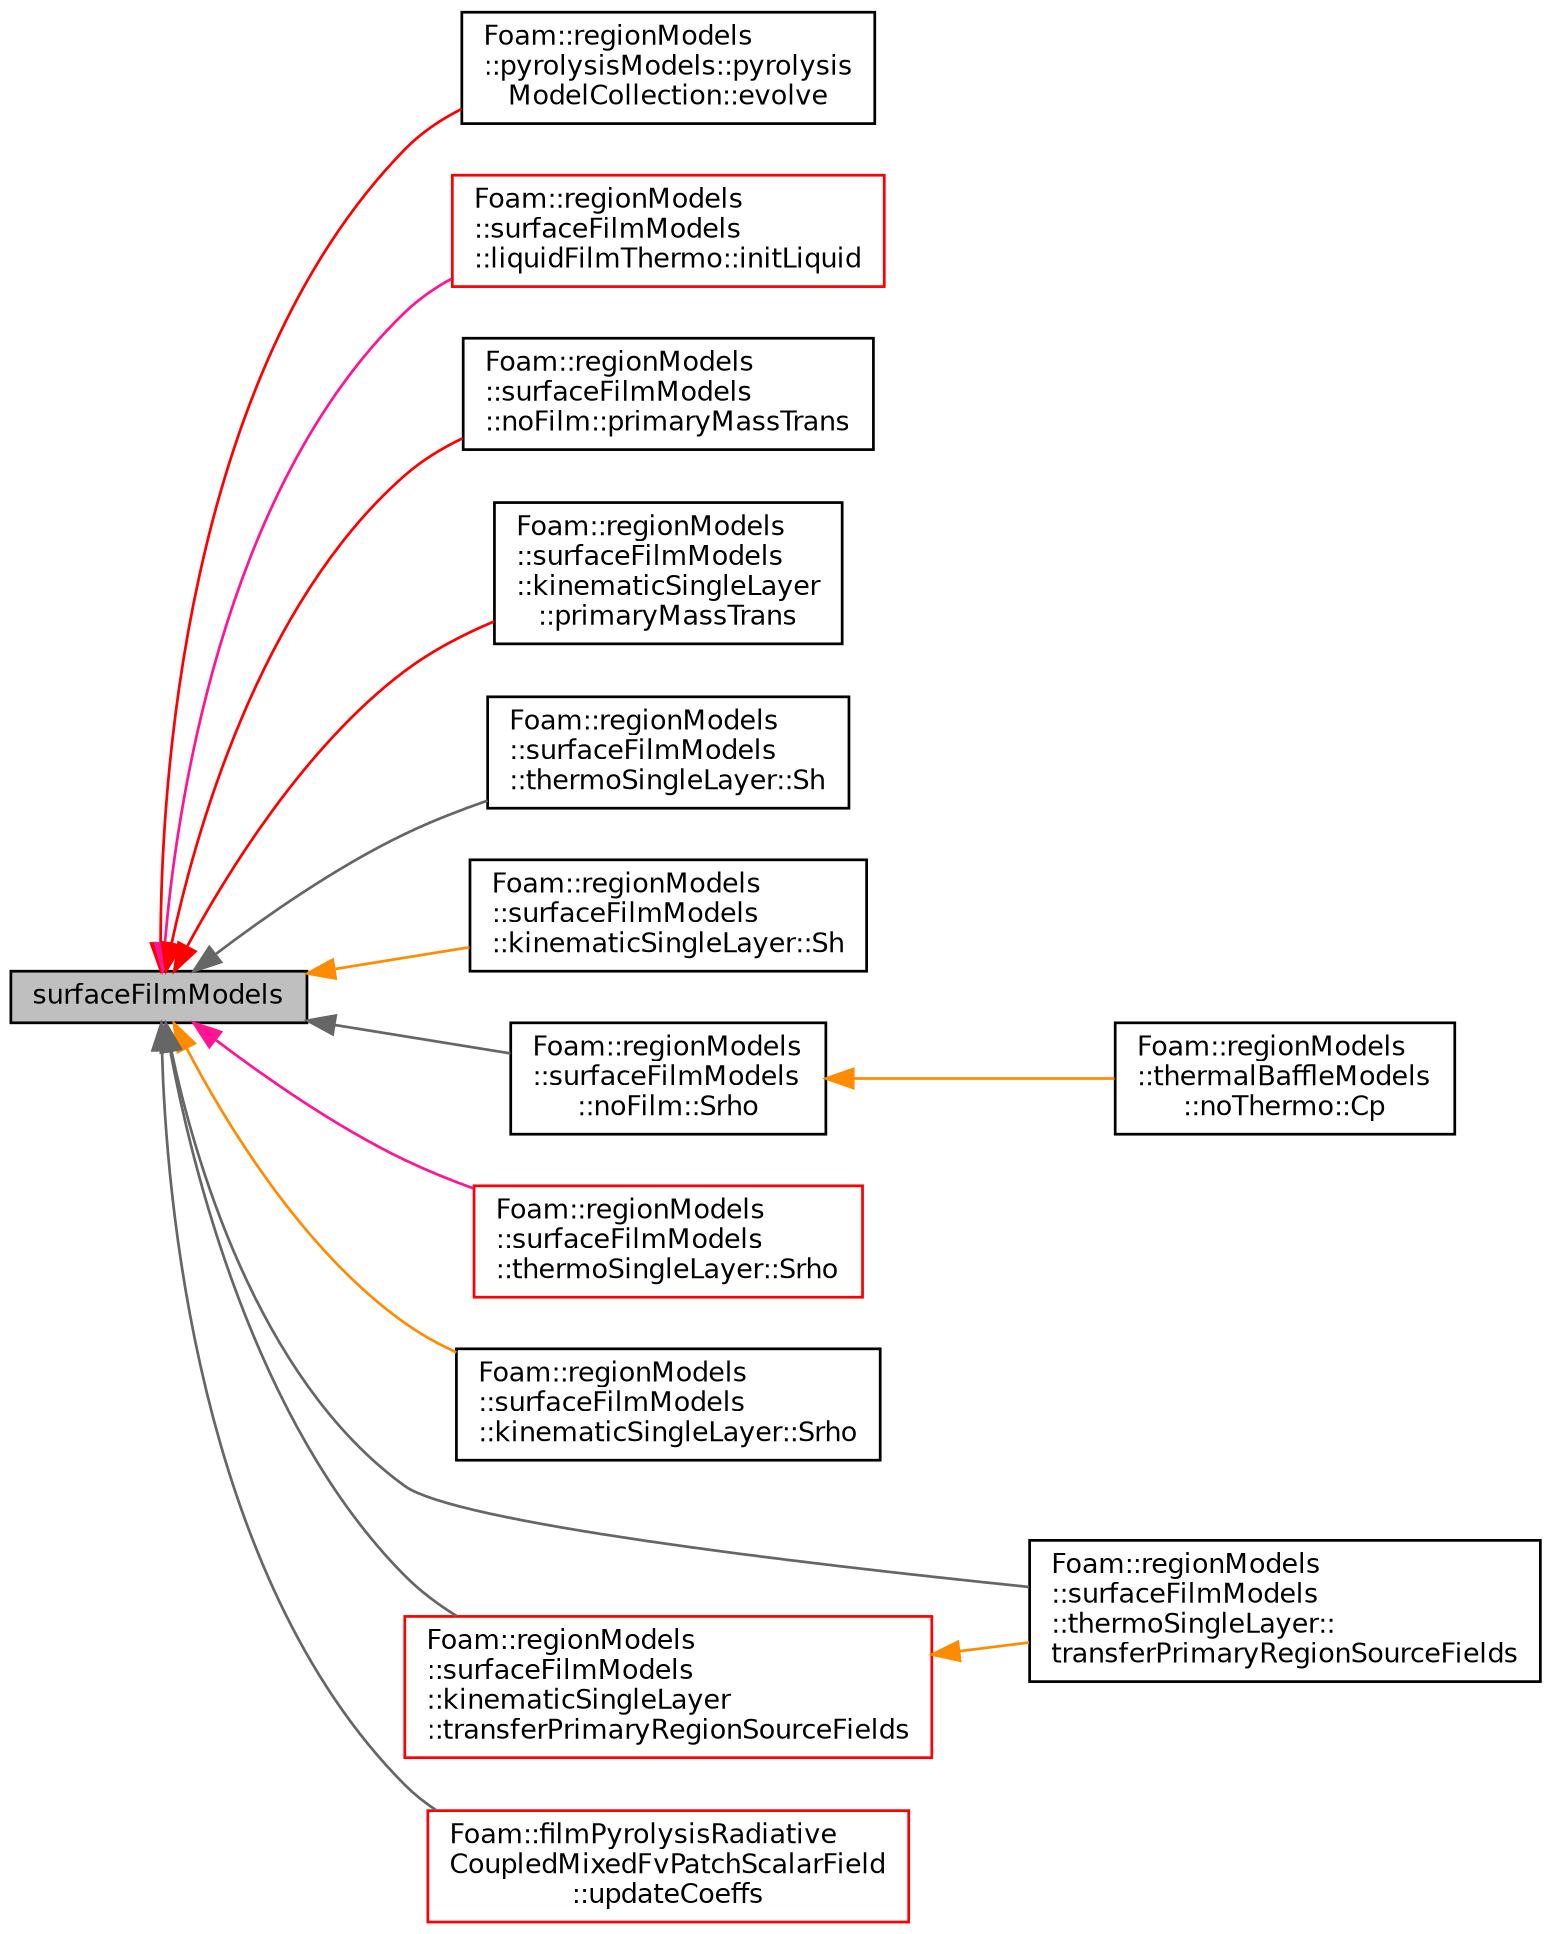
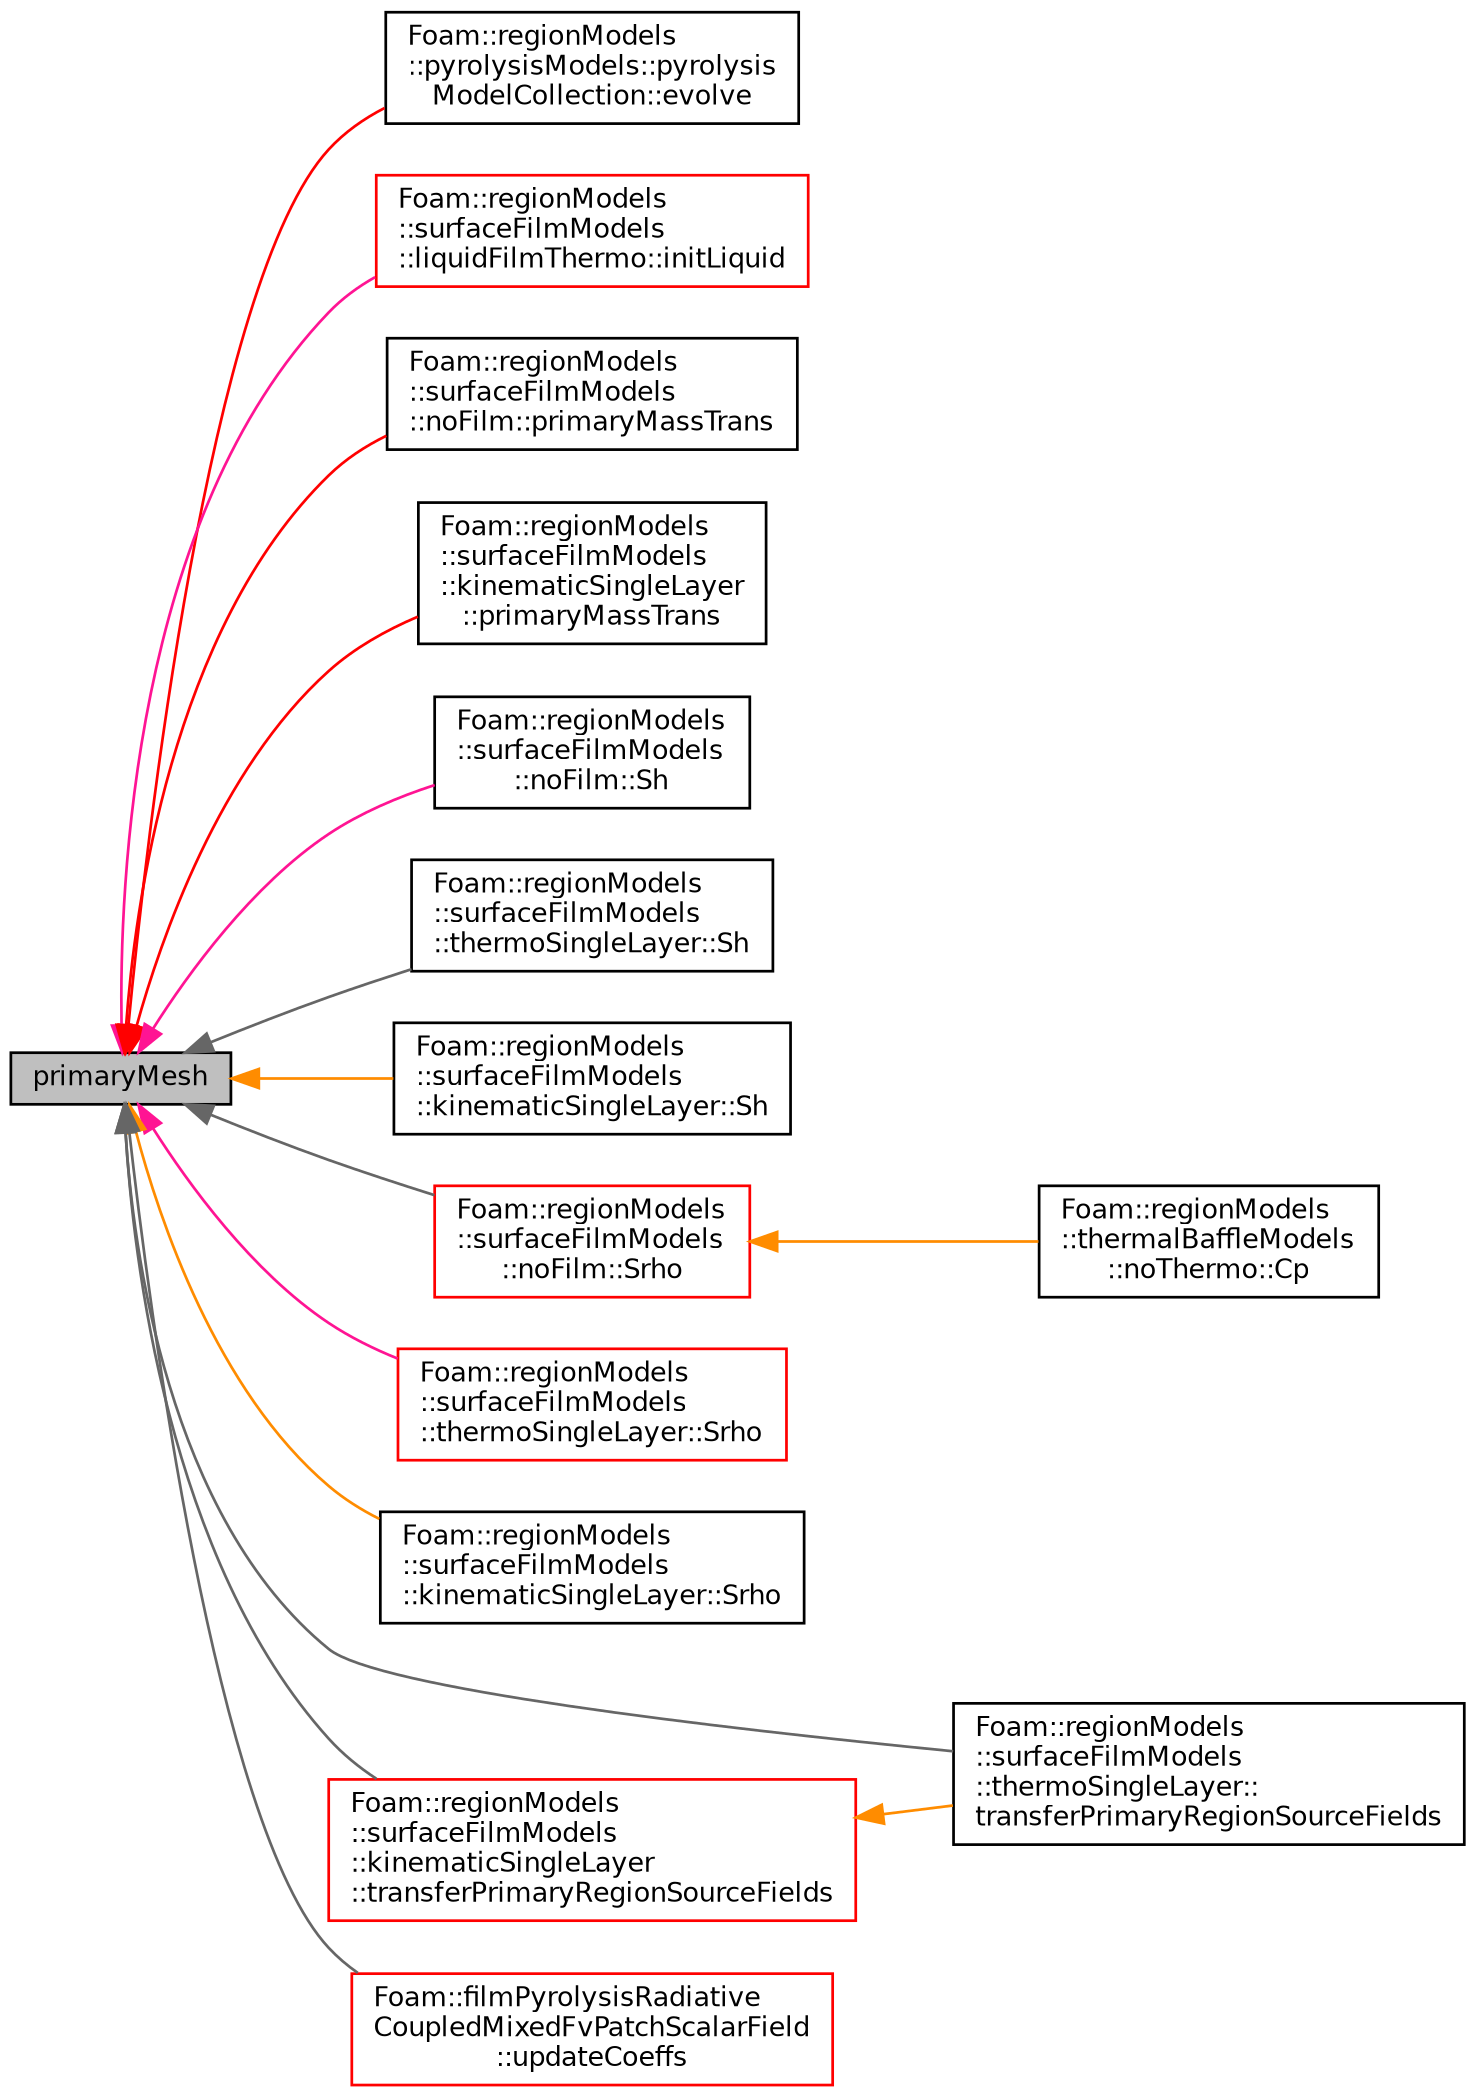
node "Foam::regionModels ::surfaceFilmModels ::noFilm::Sh": added
node "surfaceFilmModels": label "surfaceFilmModels" -> "primaryMesh"
node "Foam::regionModels ::surfaceFilmModels ::noFilm::Srho": color black -> red
